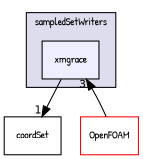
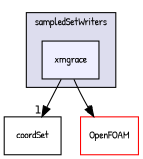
edge "OpenFOAM" -> "xmgrace": reversed
